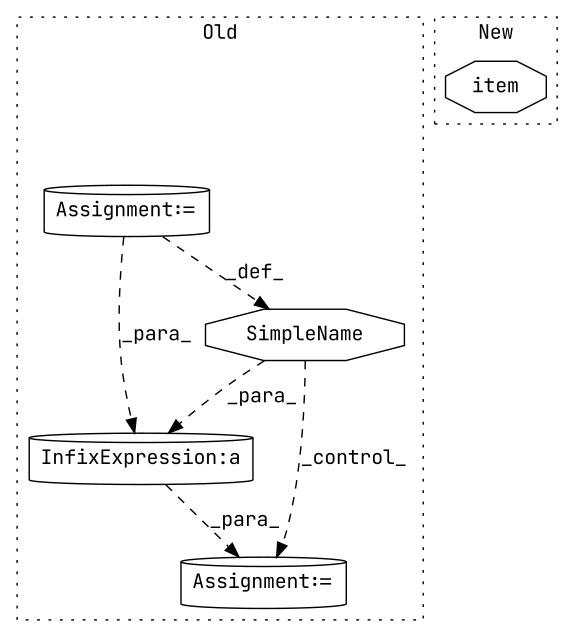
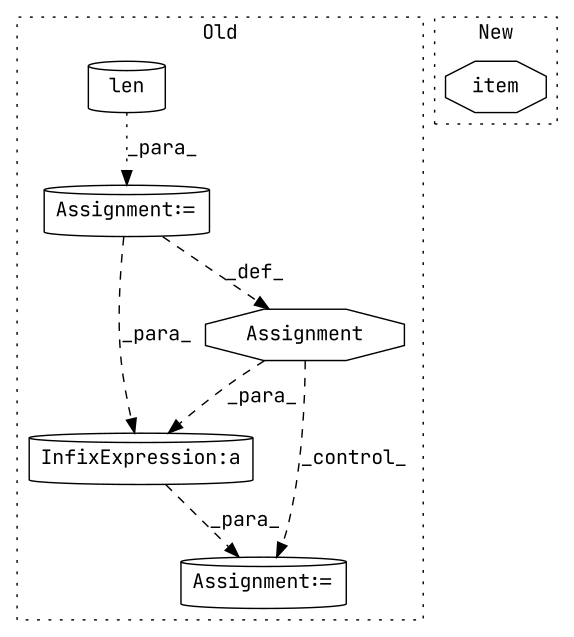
node "len": added
node "SimpleName": label "SimpleName" -> "Assignment"
